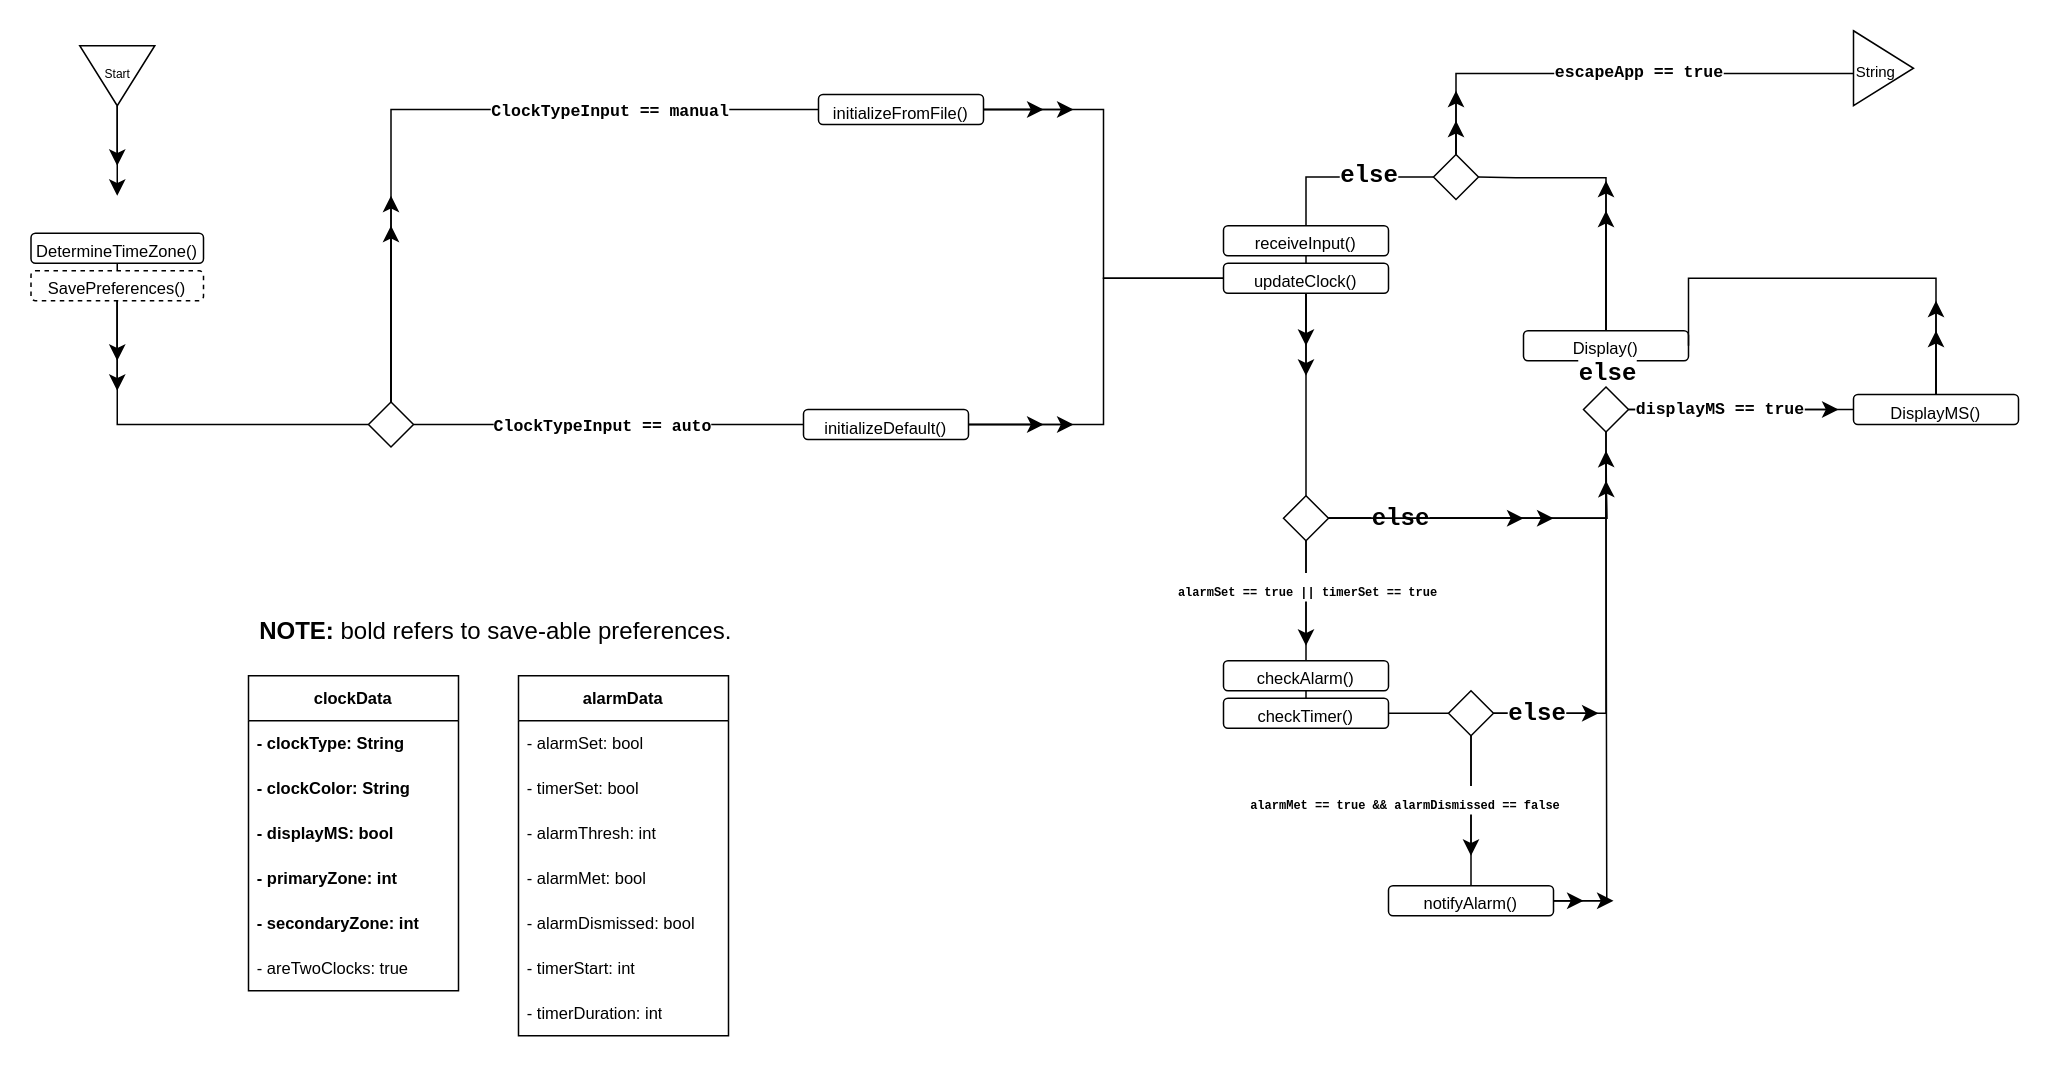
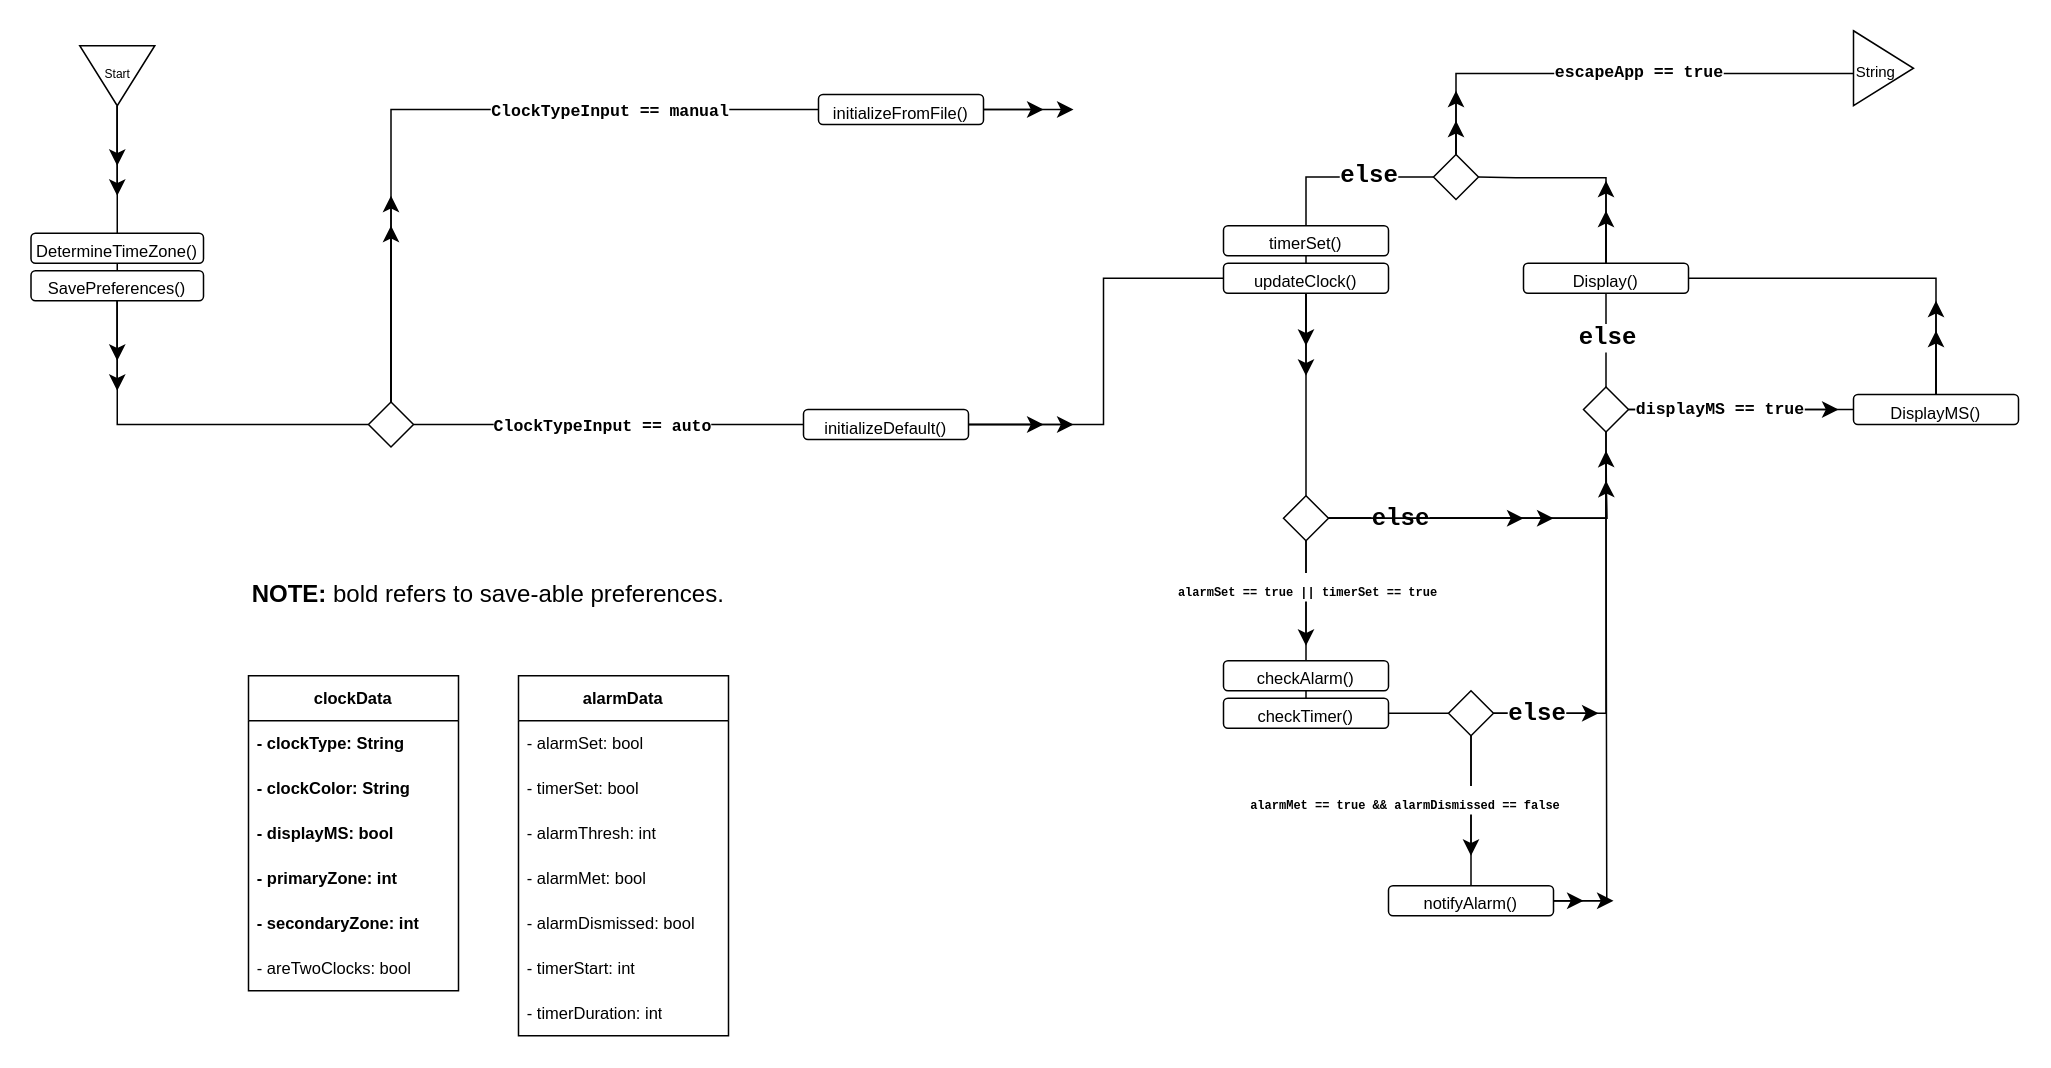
edge "initializeFromFile()" -- "updateClock()": removed
edge "Start" -- "DetermineTimeZone()": added
node "receiveInput()": label "receiveInput()" -> "timerSet()"
node "SavePreferences()": style dashed -> solid
node "Display()": moved (1606, 346) -> (1606, 278)
node "NOTE: bold refers to save-able preferences.": moved (496, 631) -> (488, 593)
node "- areTwoClocks: true": label "- areTwoClocks: true" -> "- areTwoClocks: bool"
